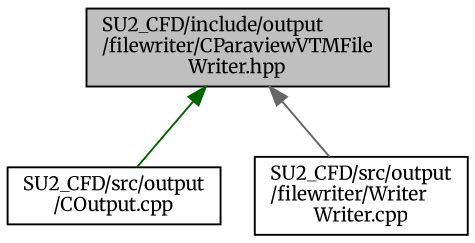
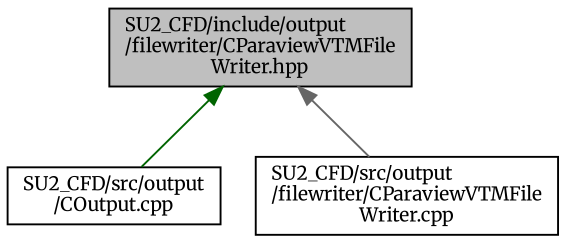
node "SU2_CFD/src/output /filewriter/Writer Writer.cpp": label "SU2_CFD/src/output /filewriter/Writer Writer.cpp" -> "SU2_CFD/src/output /filewriter/CParaviewVTMFile Writer.cpp"
